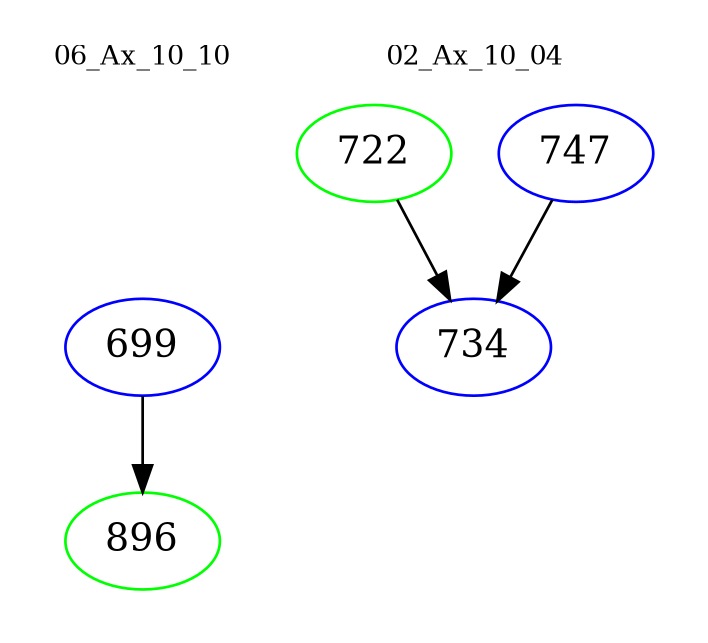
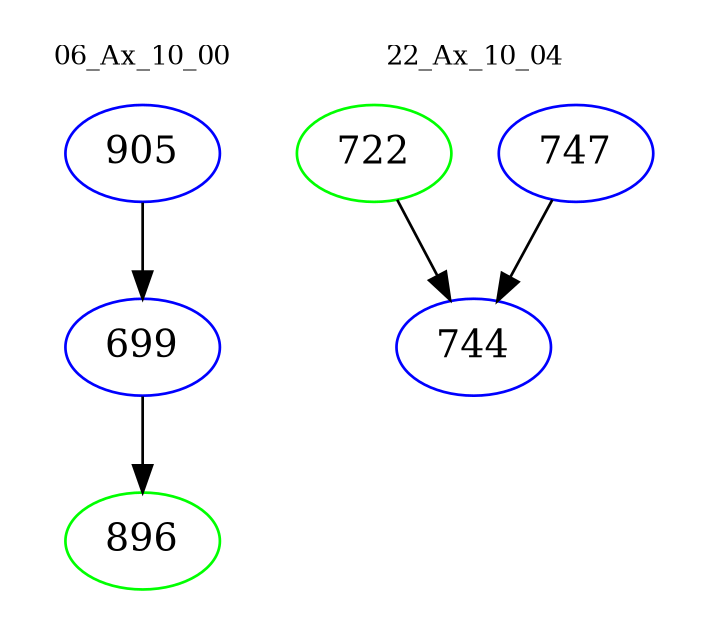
cluster "06_Ax_10_10": label "06_Ax_10_10" -> "06_Ax_10_00"
cluster "02_Ax_10_04": label "02_Ax_10_04" -> "22_Ax_10_04"
node "905": added
node "734": label "734" -> "744"
